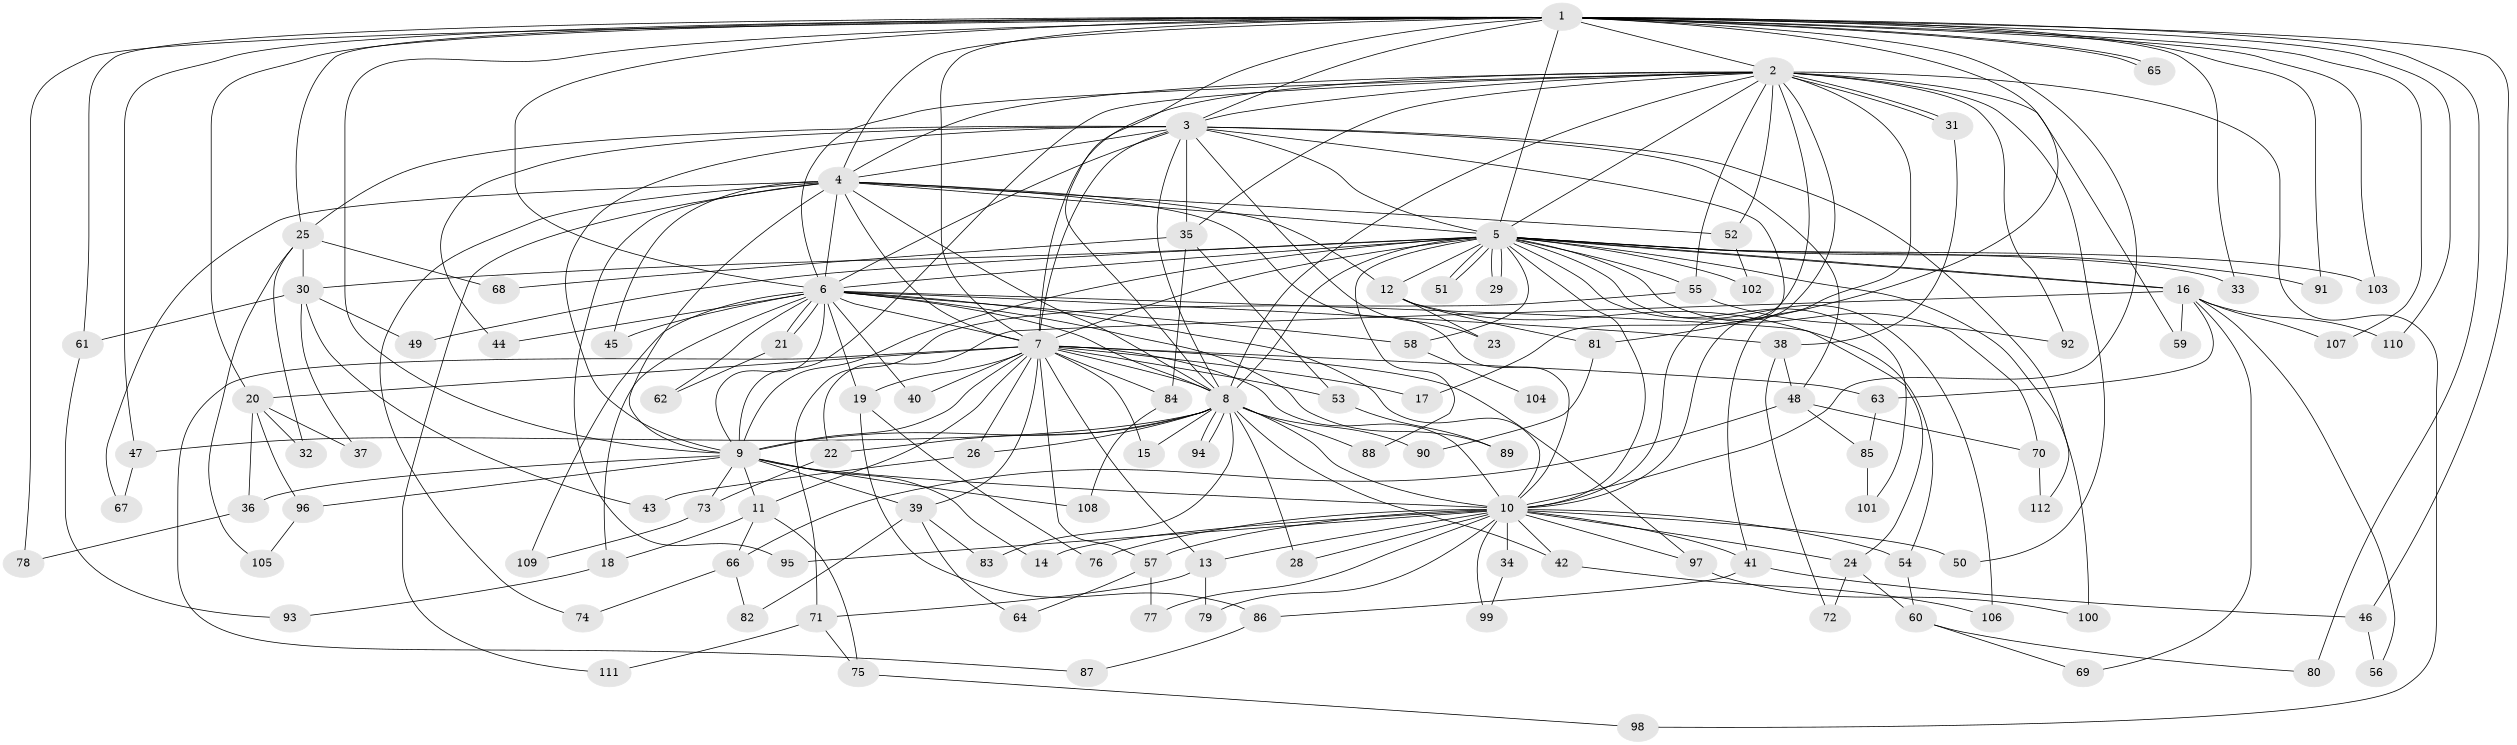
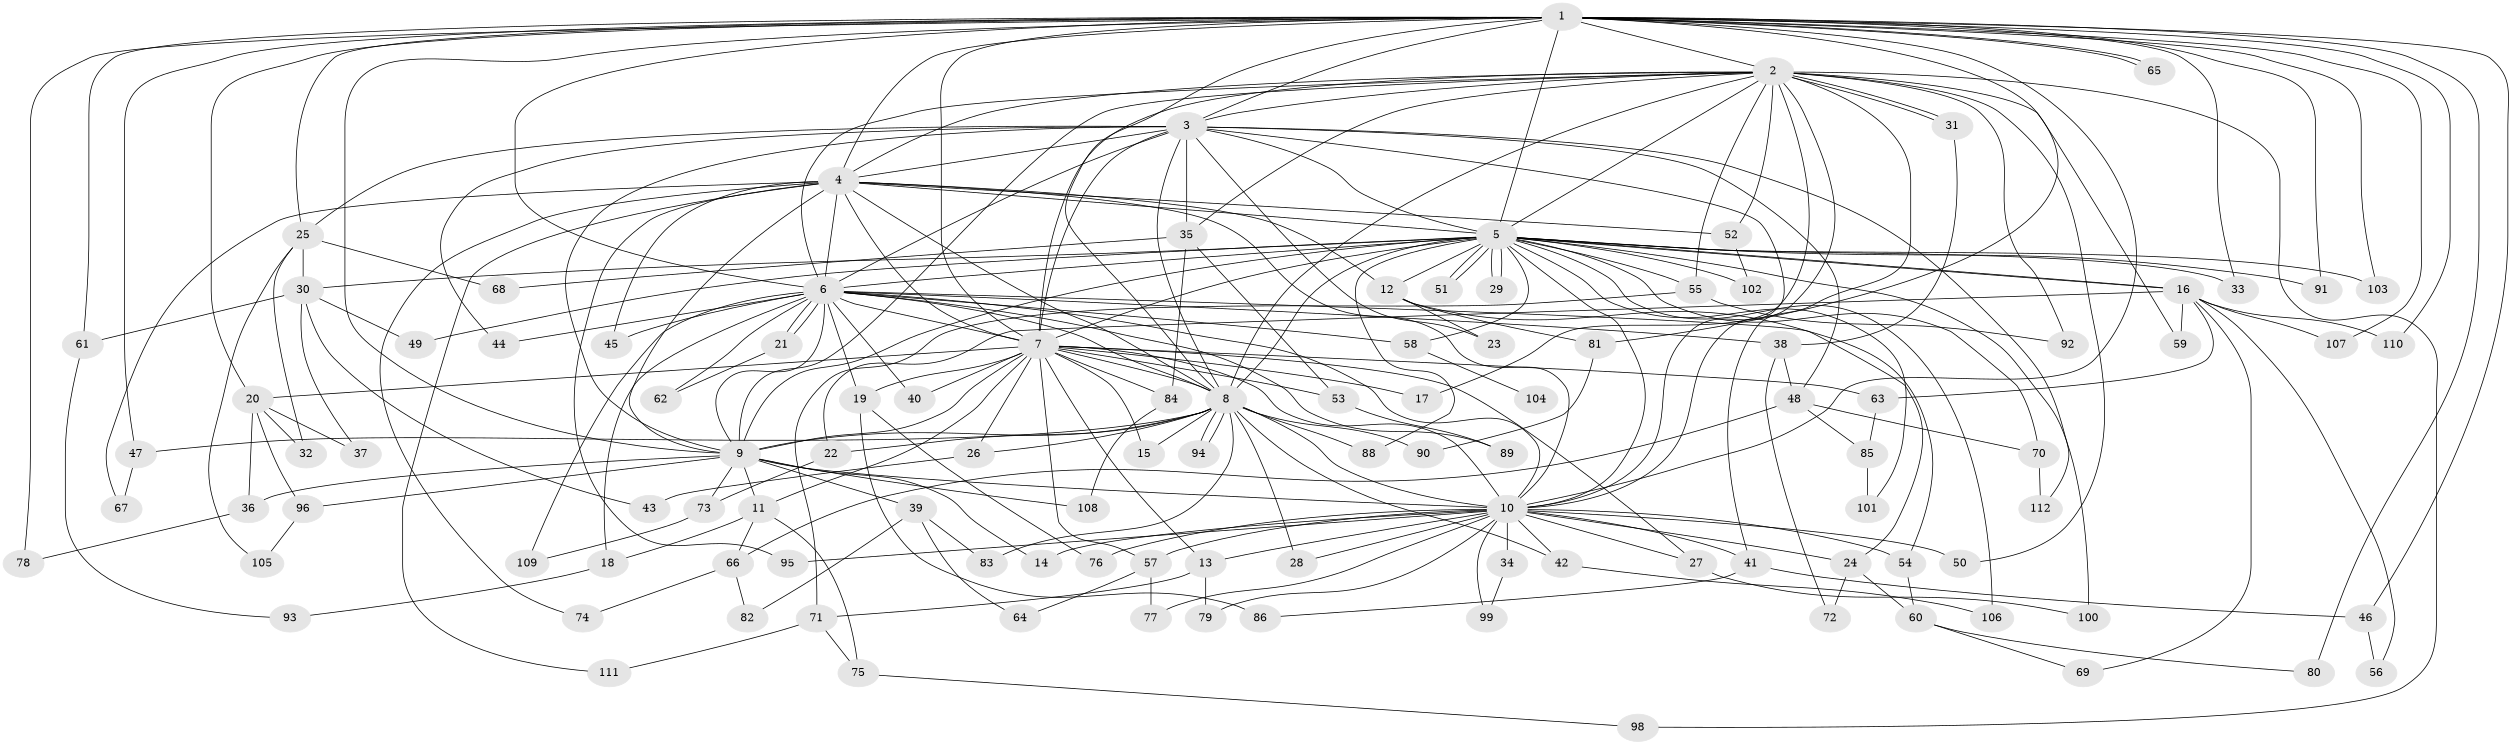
edge "7" -- "39": removed
node "97": label "97" -> "27"
node "87": removed
